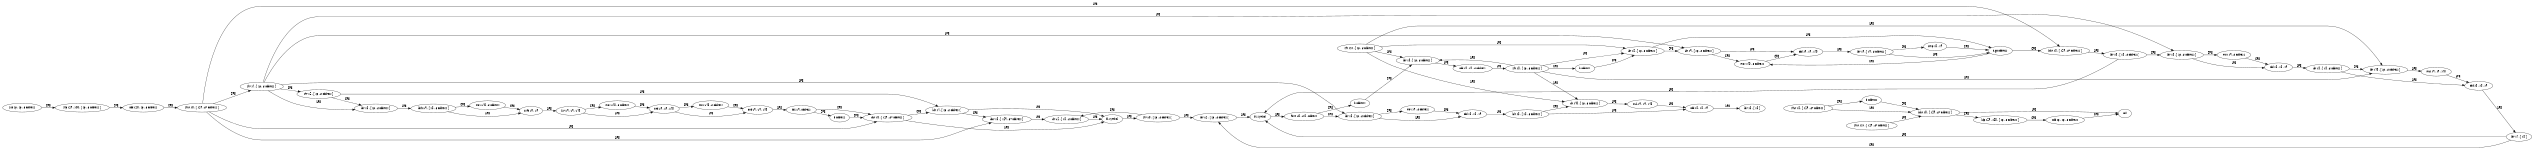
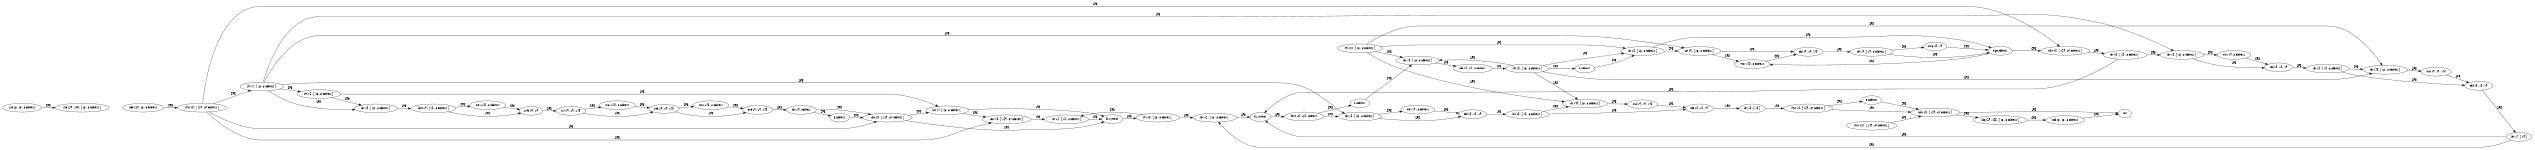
edge "stp x29 , x30 , [ sp , # address ]" -> "add x20 , sp , # address": removed, label "CFG"
edge "ldr x8 , [ x8 ]" -> "stur x8 , [ x29 , #- address ]": added, label "DFG"
